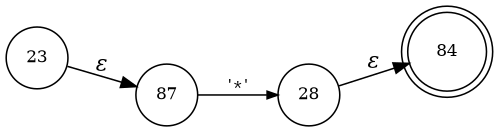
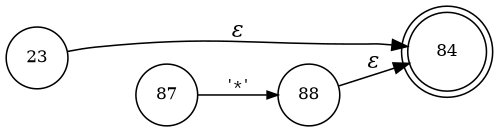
edge "23" -> "87": now "23" -> "84"
node "28": label "28" -> "88"
